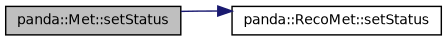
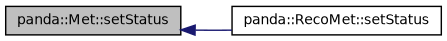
edge "panda::Met::setStatus" -> "panda::RecoMet::setStatus": reversed
